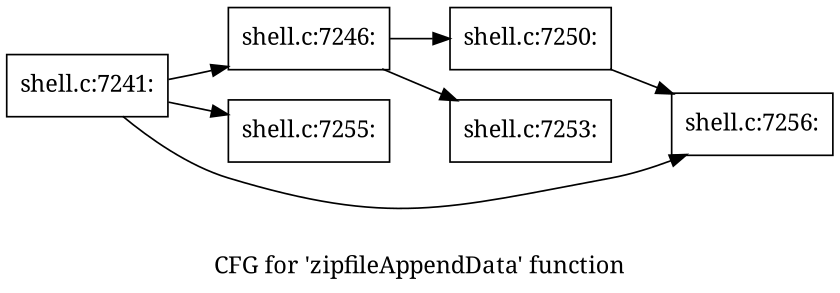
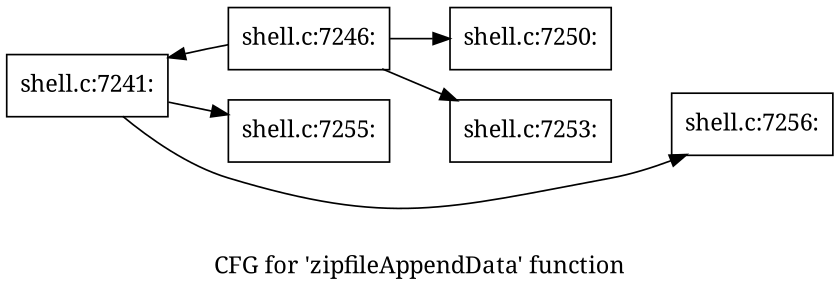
edge "shell.c:7241:" -> "shell.c:7246:": reversed
edge "shell.c:7250:" -> "shell.c:7256:": removed
